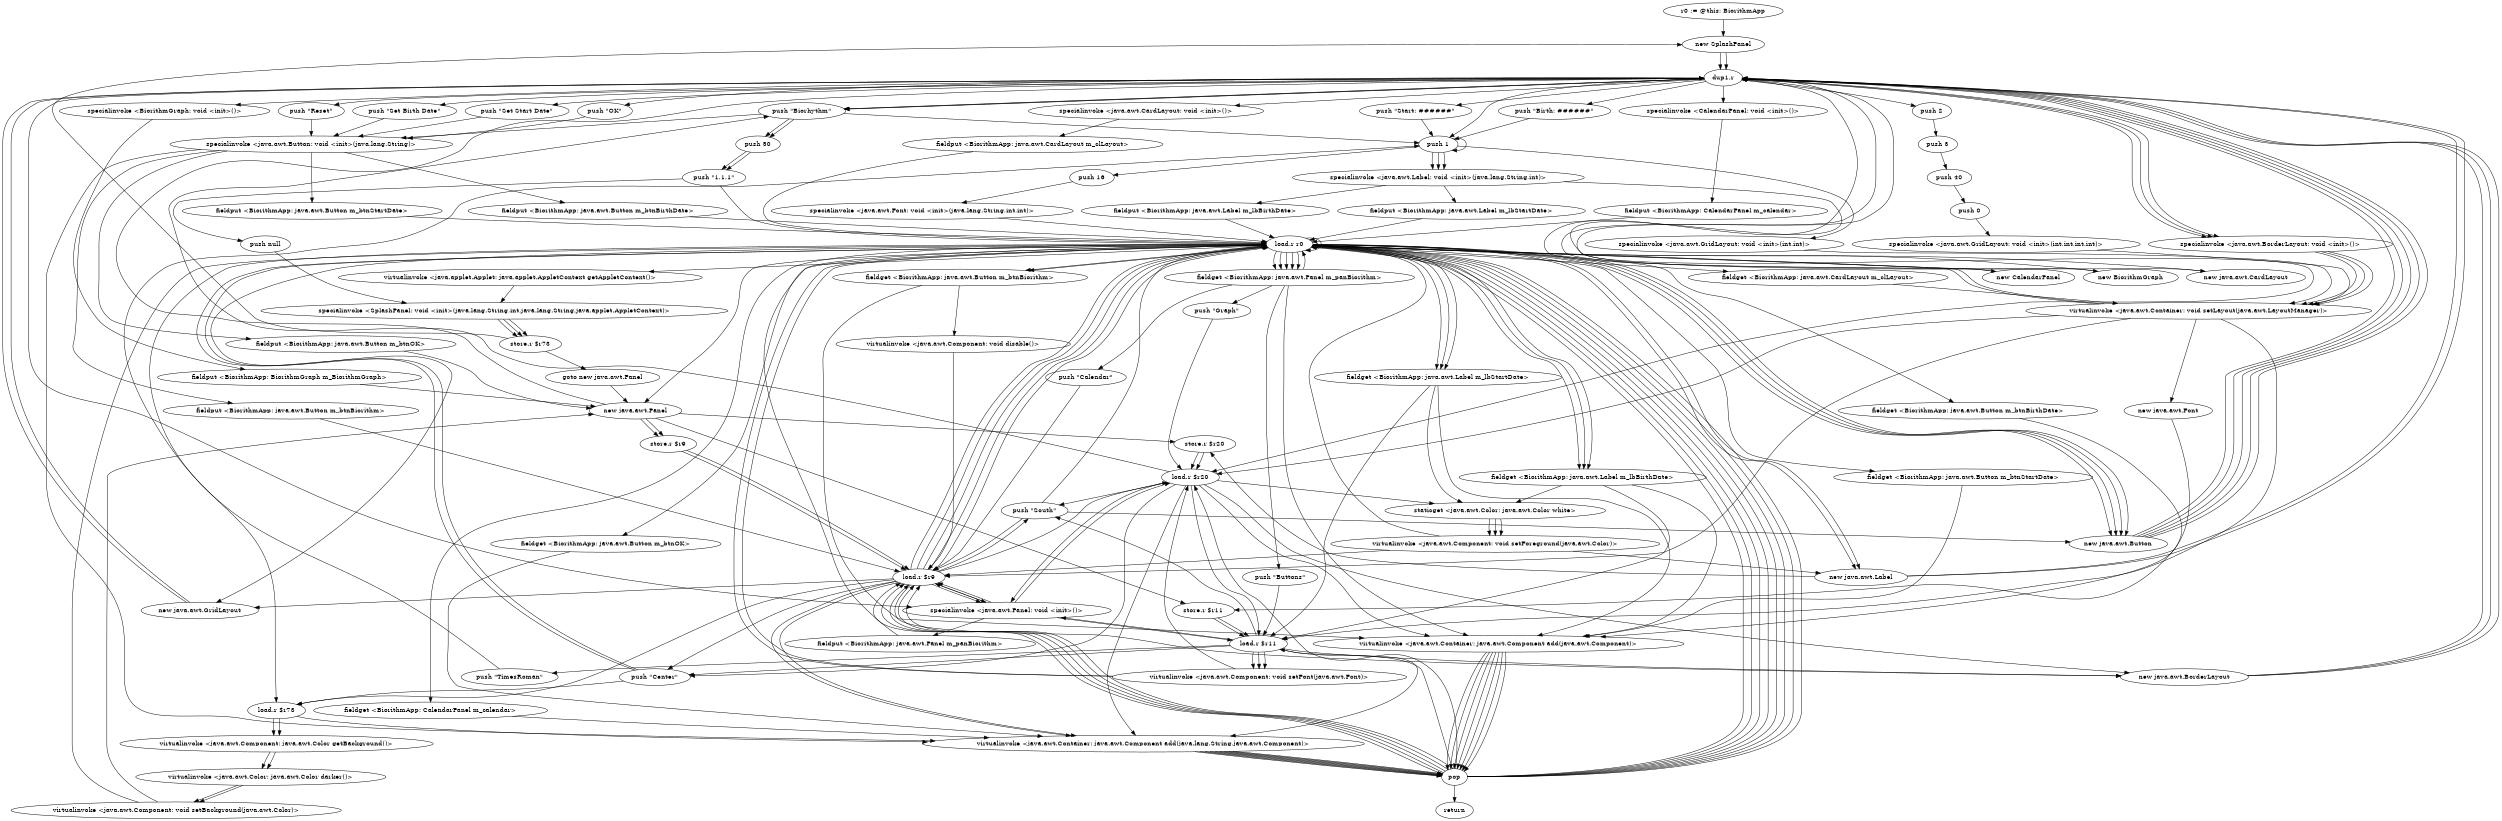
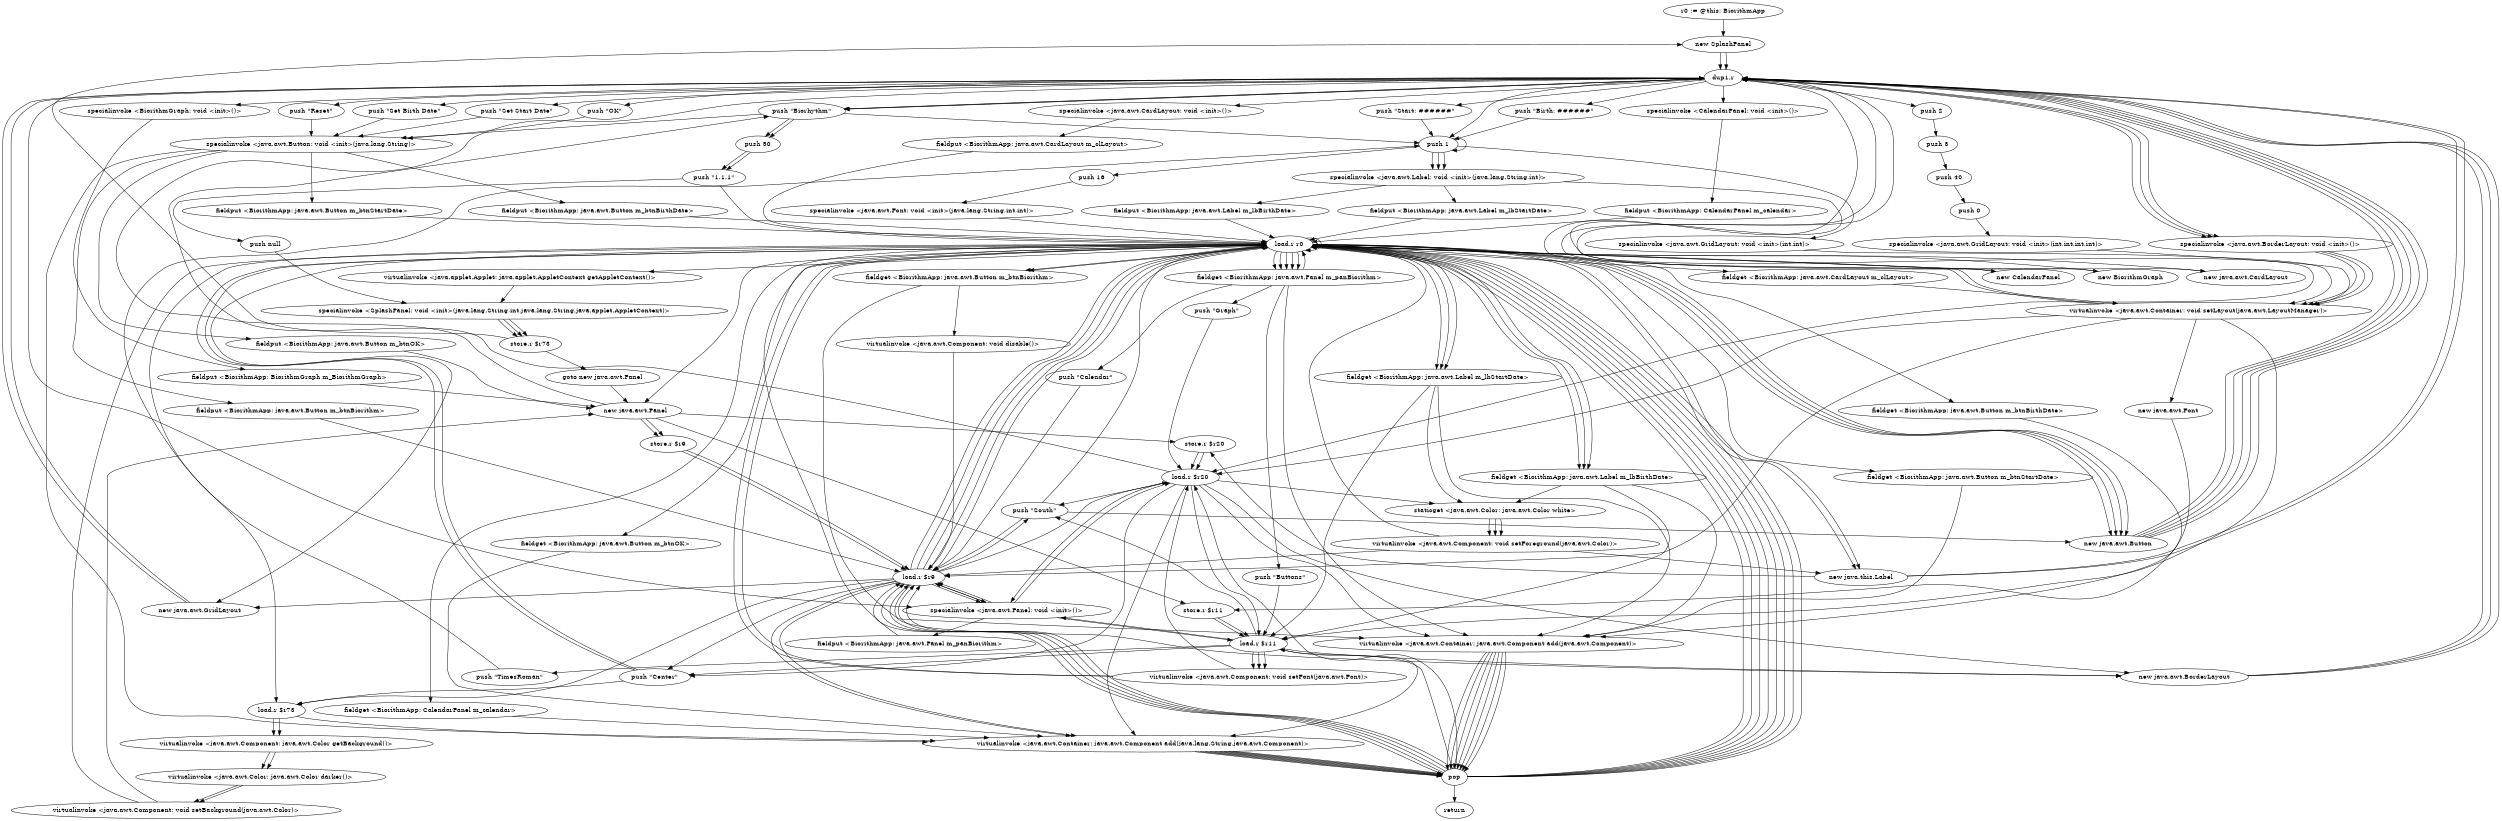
node "new java.awt.Label": label "new java.awt.Label" -> "new java.this.Label"
